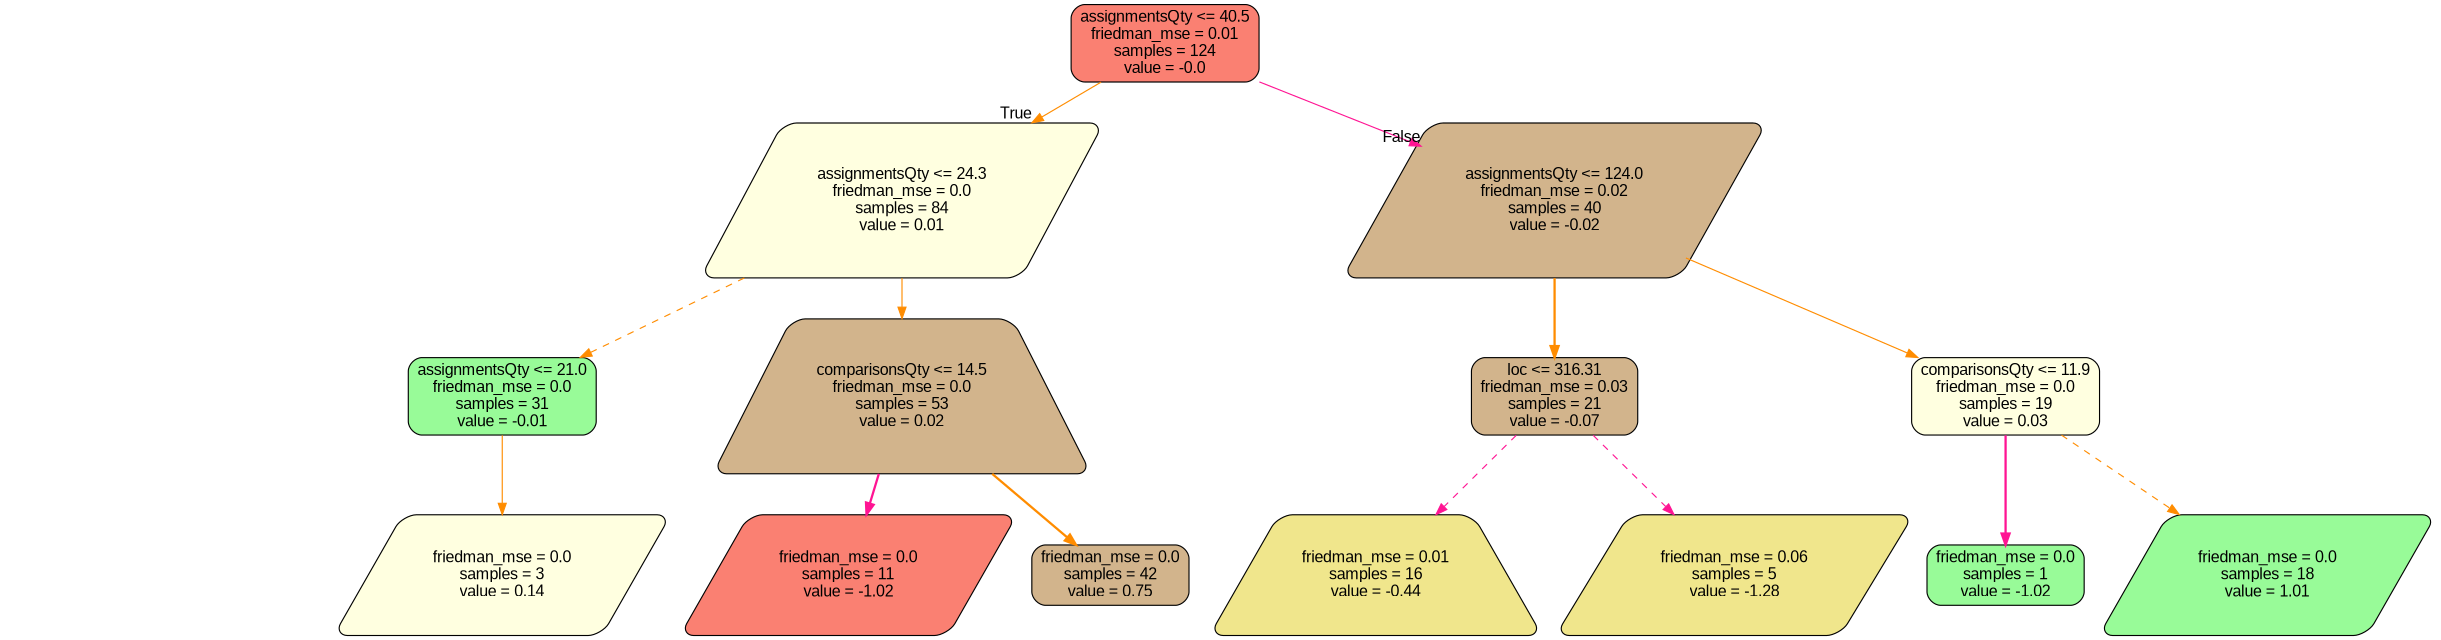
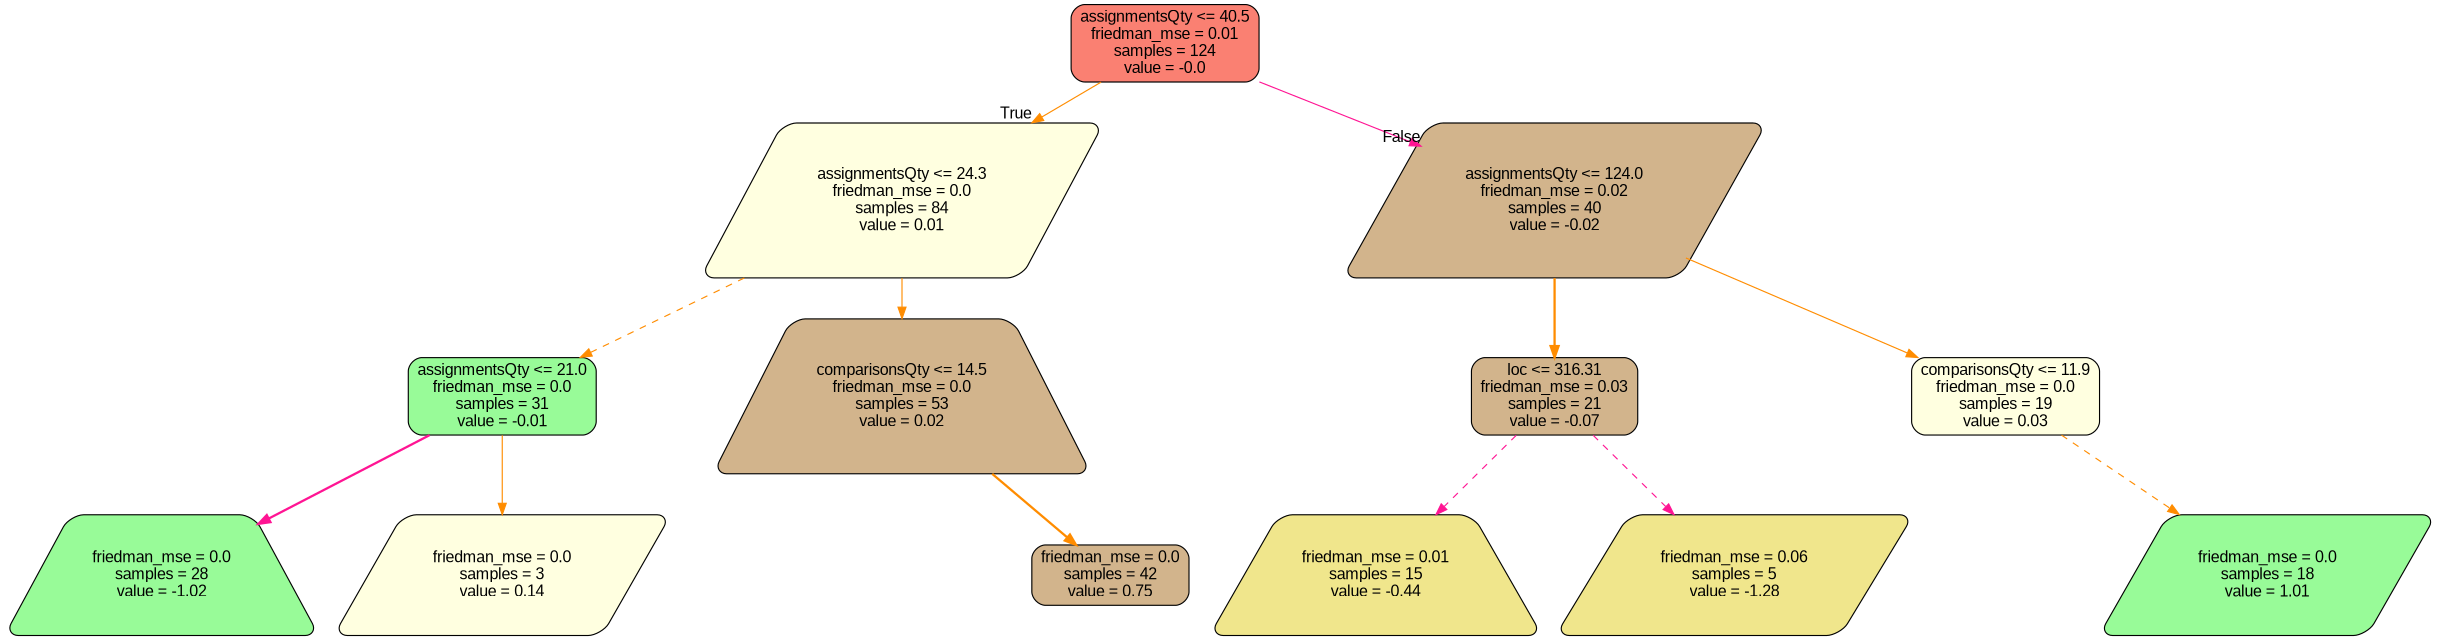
node "friedman_mse = 0.0 samples = 28 value = -1.02": added
node "friedman_mse = 0.0 samples = 11 value = -1.02": removed
node "friedman_mse = 0.01 samples = 16 value = -0.44": label "friedman_mse = 0.01 samples = 16 value = -0.44" -> "friedman_mse = 0.01 samples = 15 value = -0.44"
node "friedman_mse = 0.0 samples = 1 value = -1.02": removed
